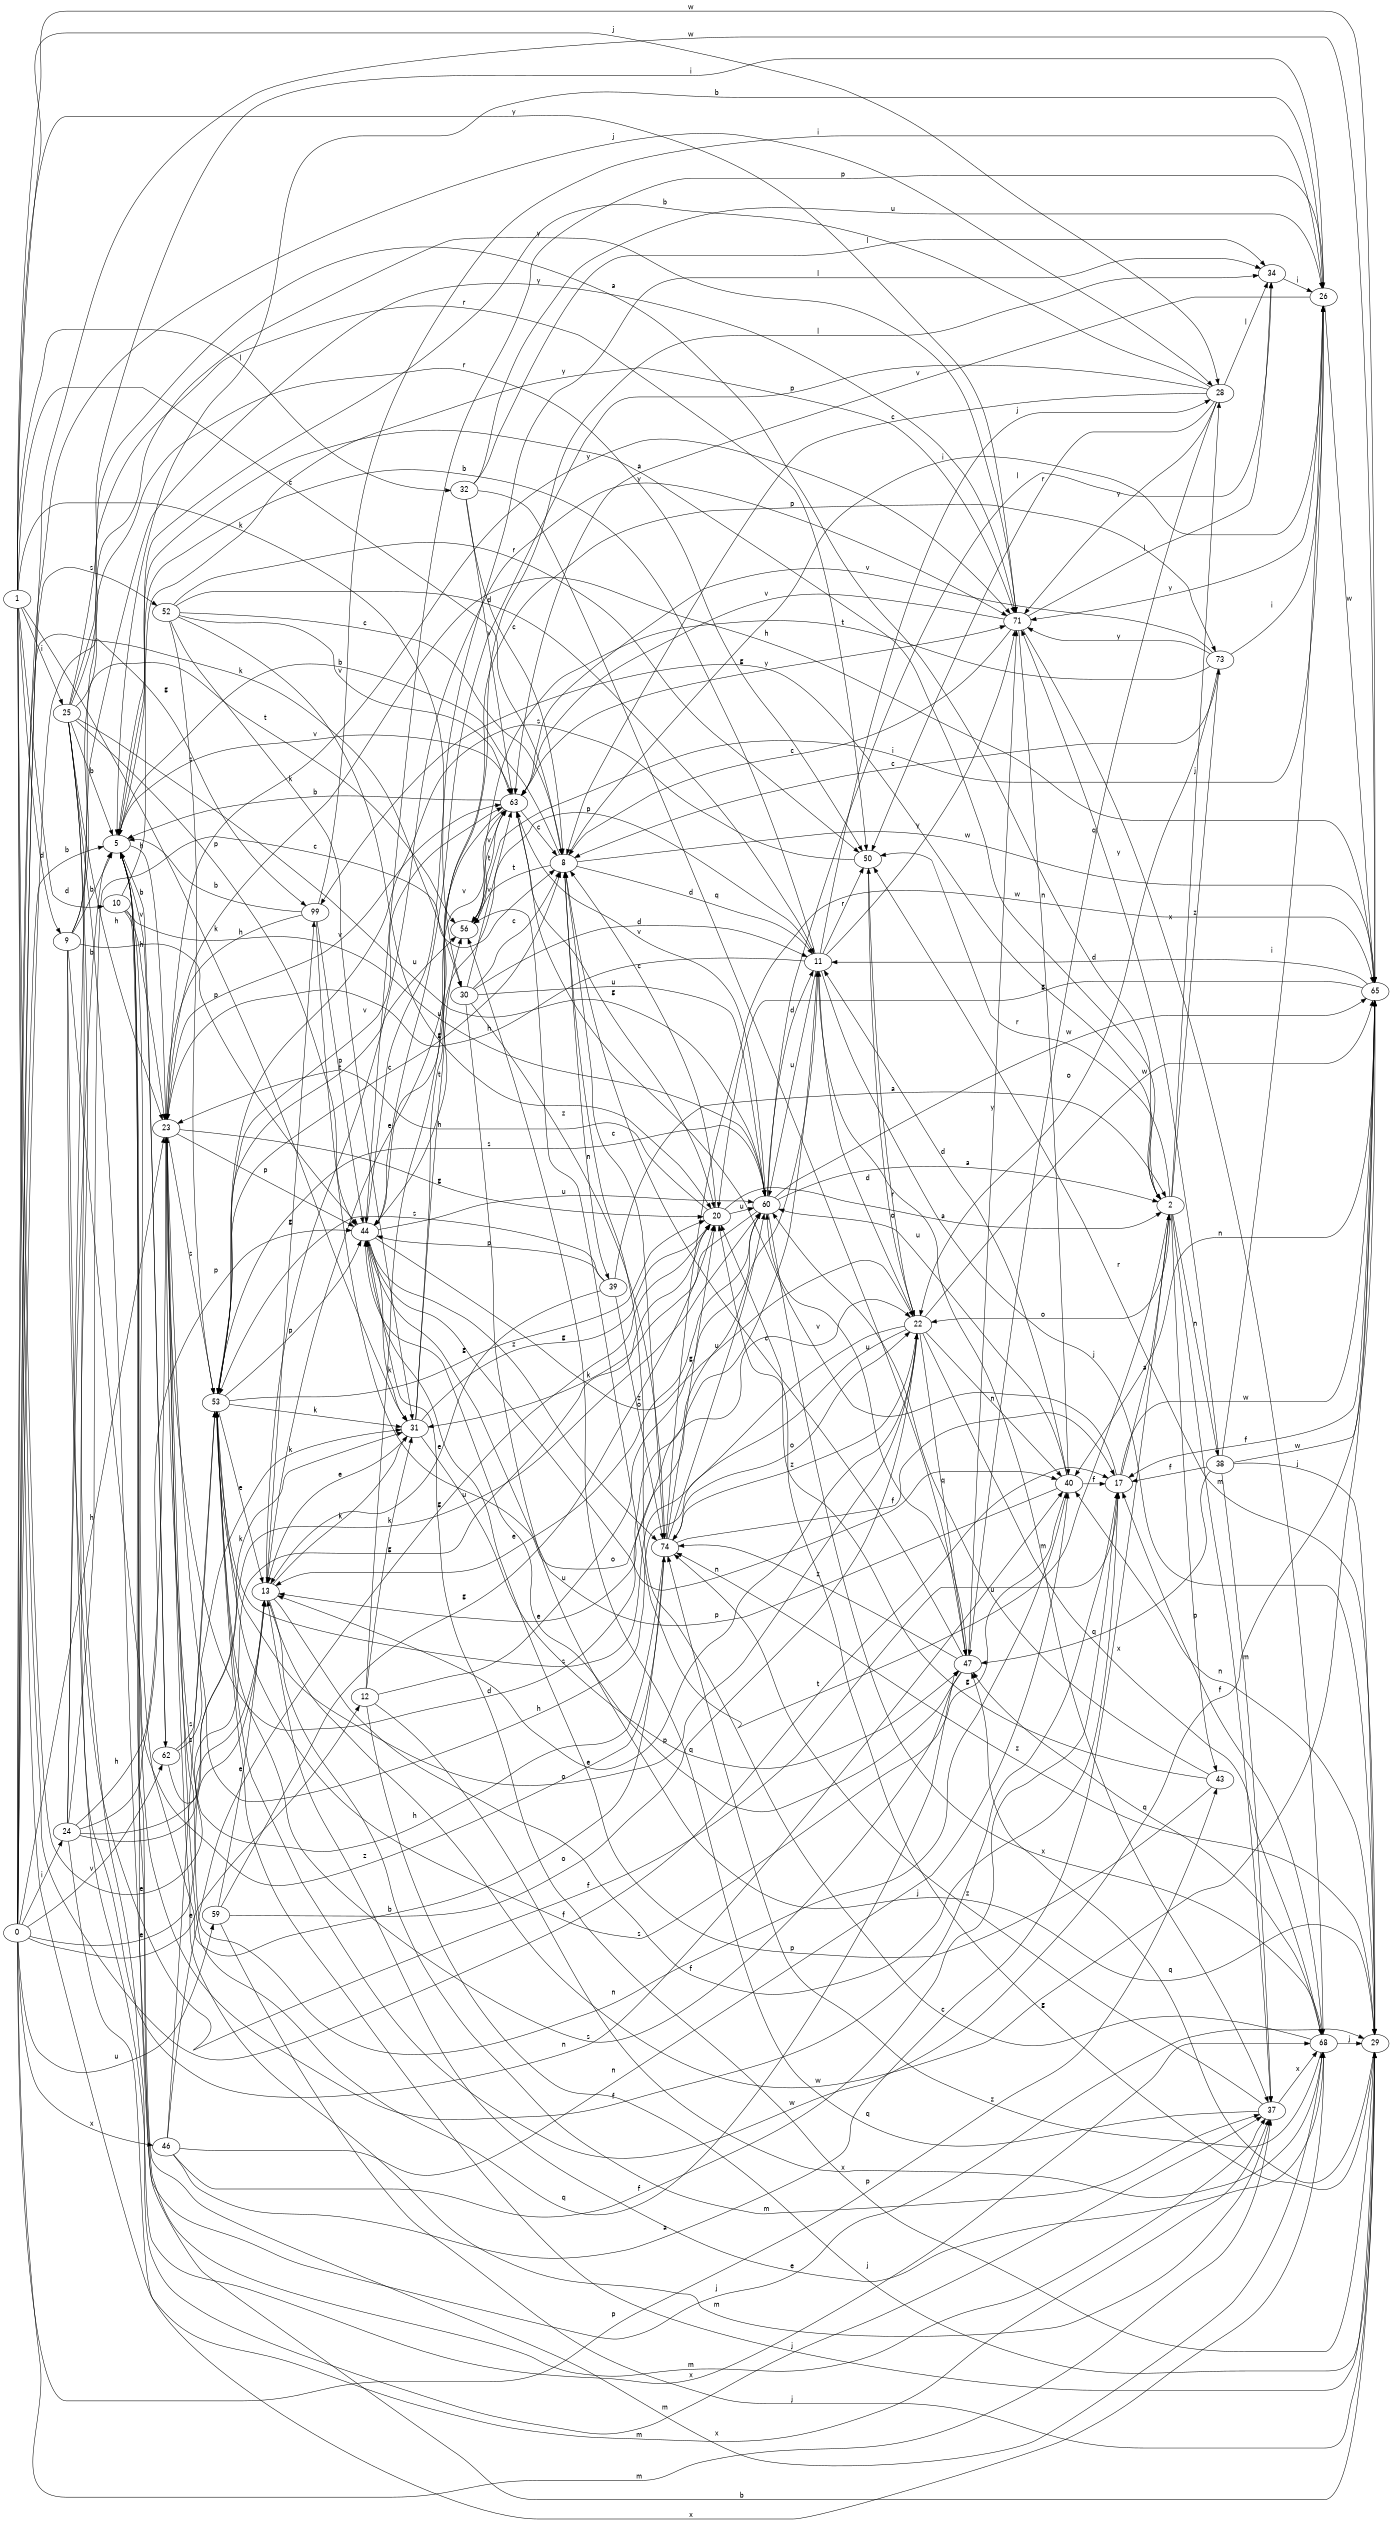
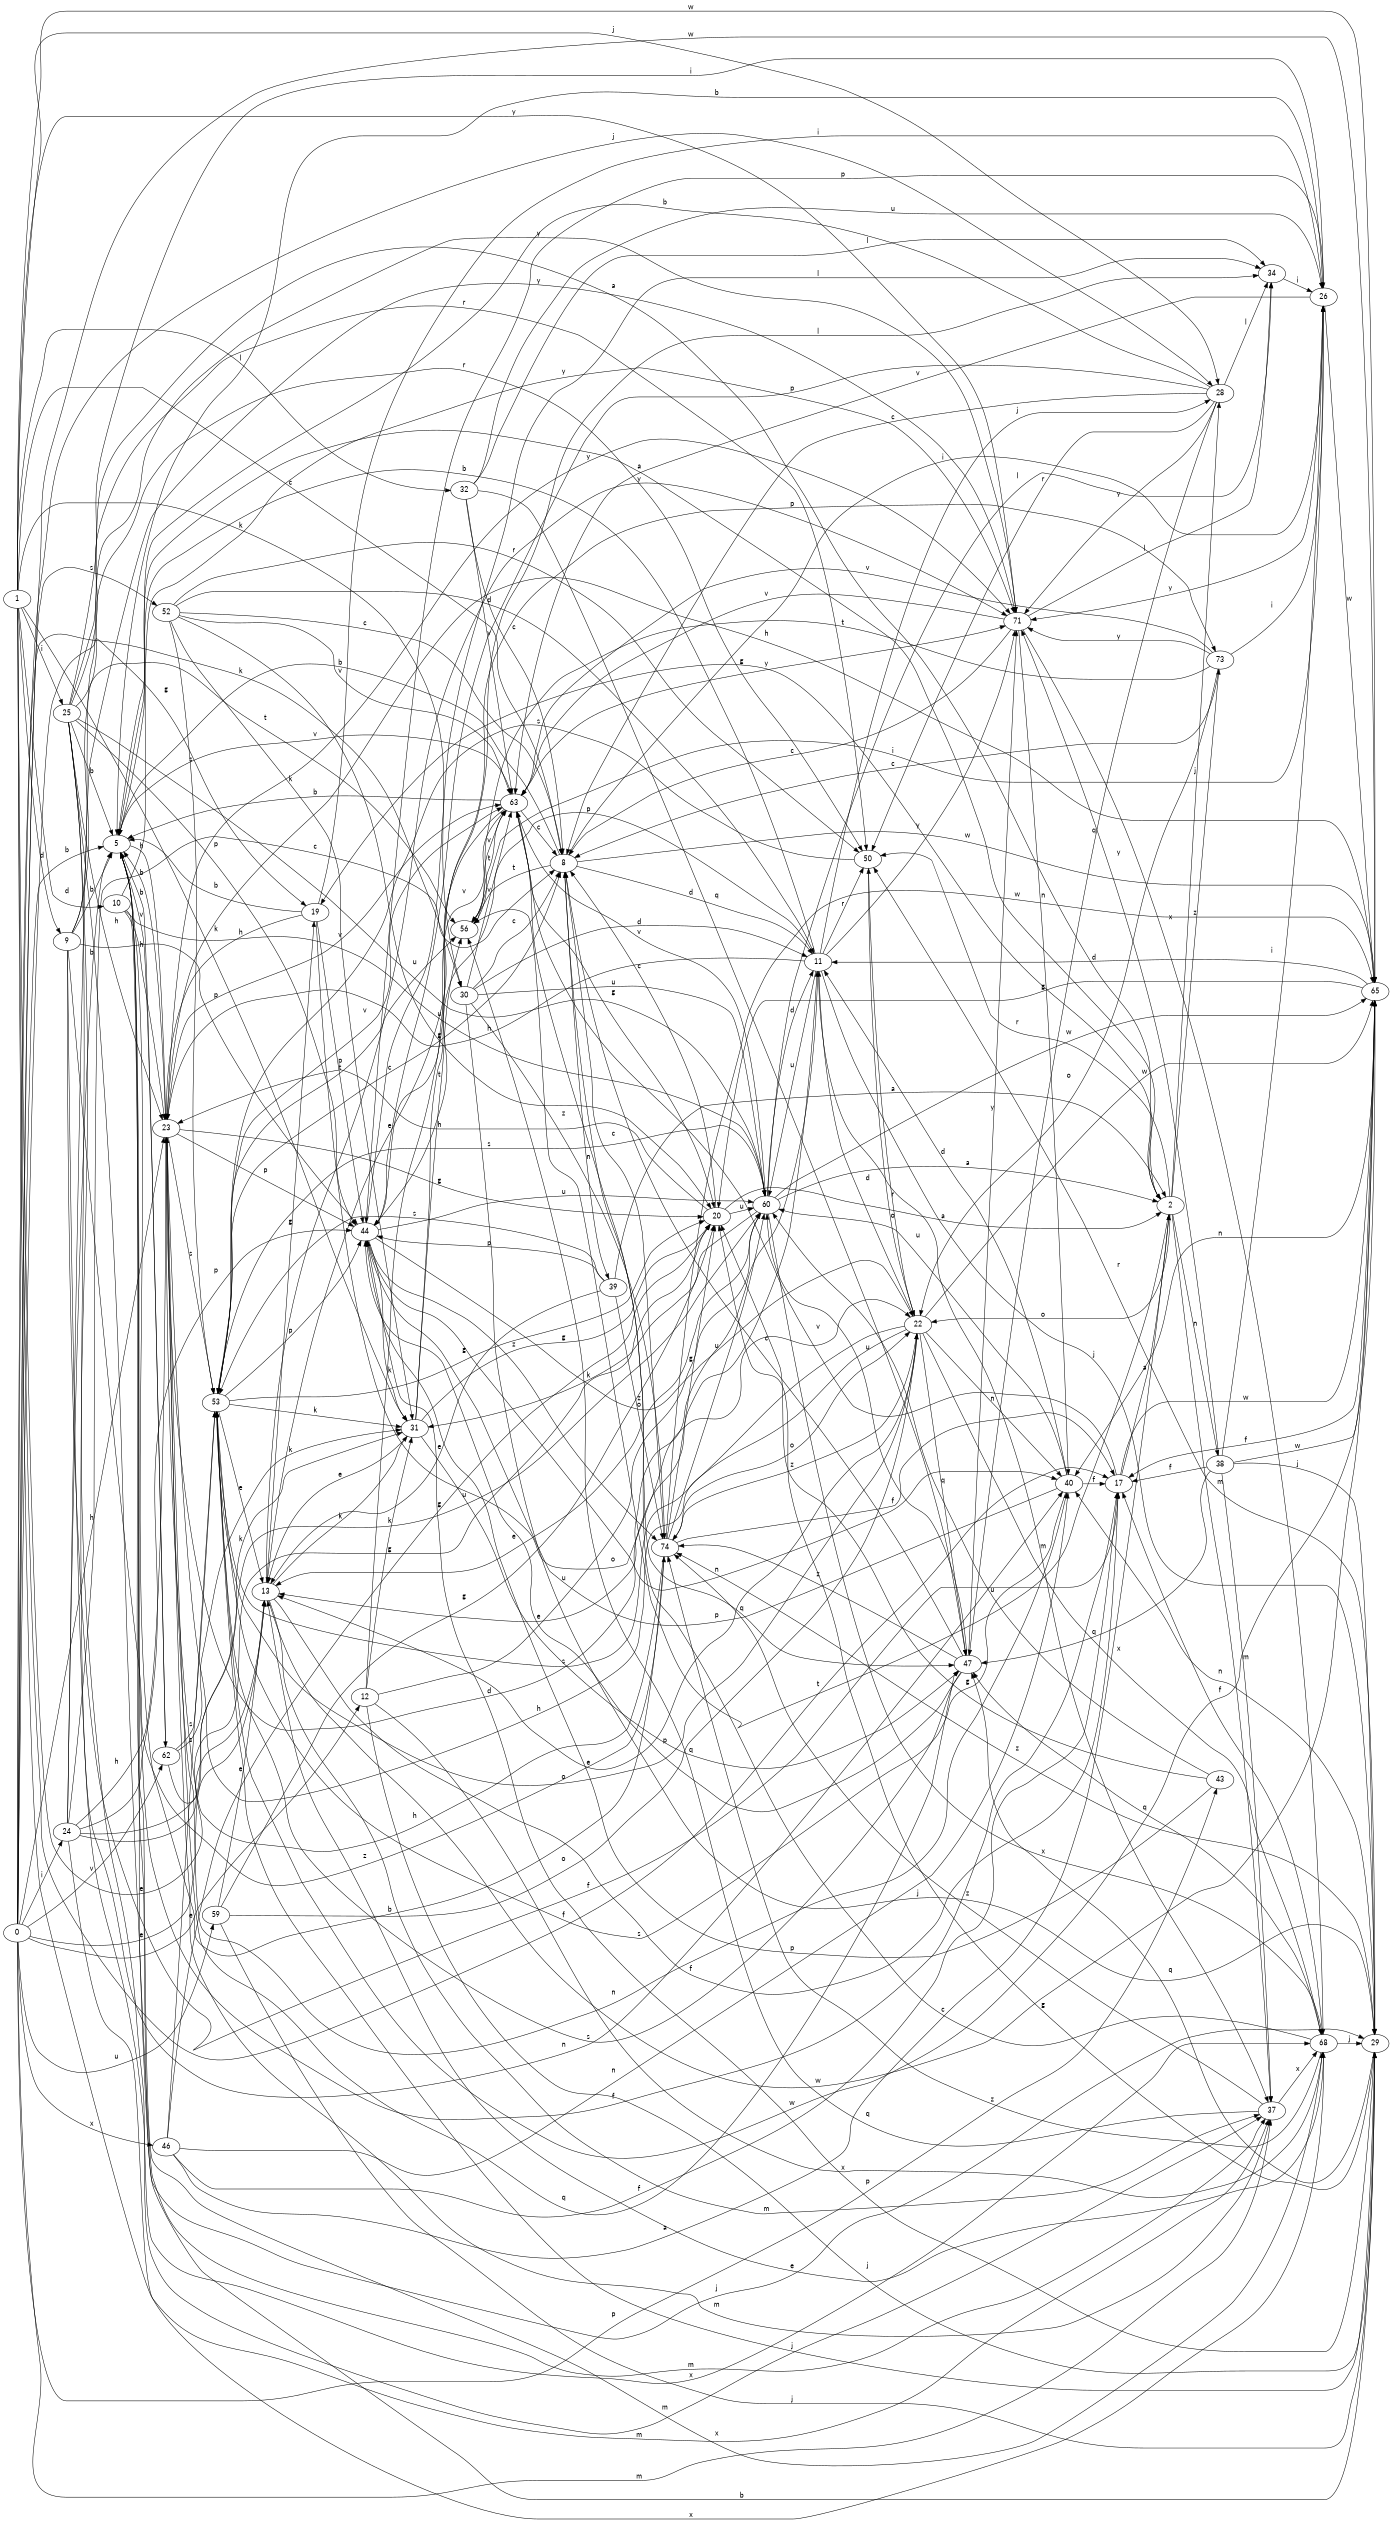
node "99": label "99" -> "19"
edge "23" -> "5": added, label "b"
edge "2" -> "43": removed, label "p"
edge "63" -> "47": added, label "q"
